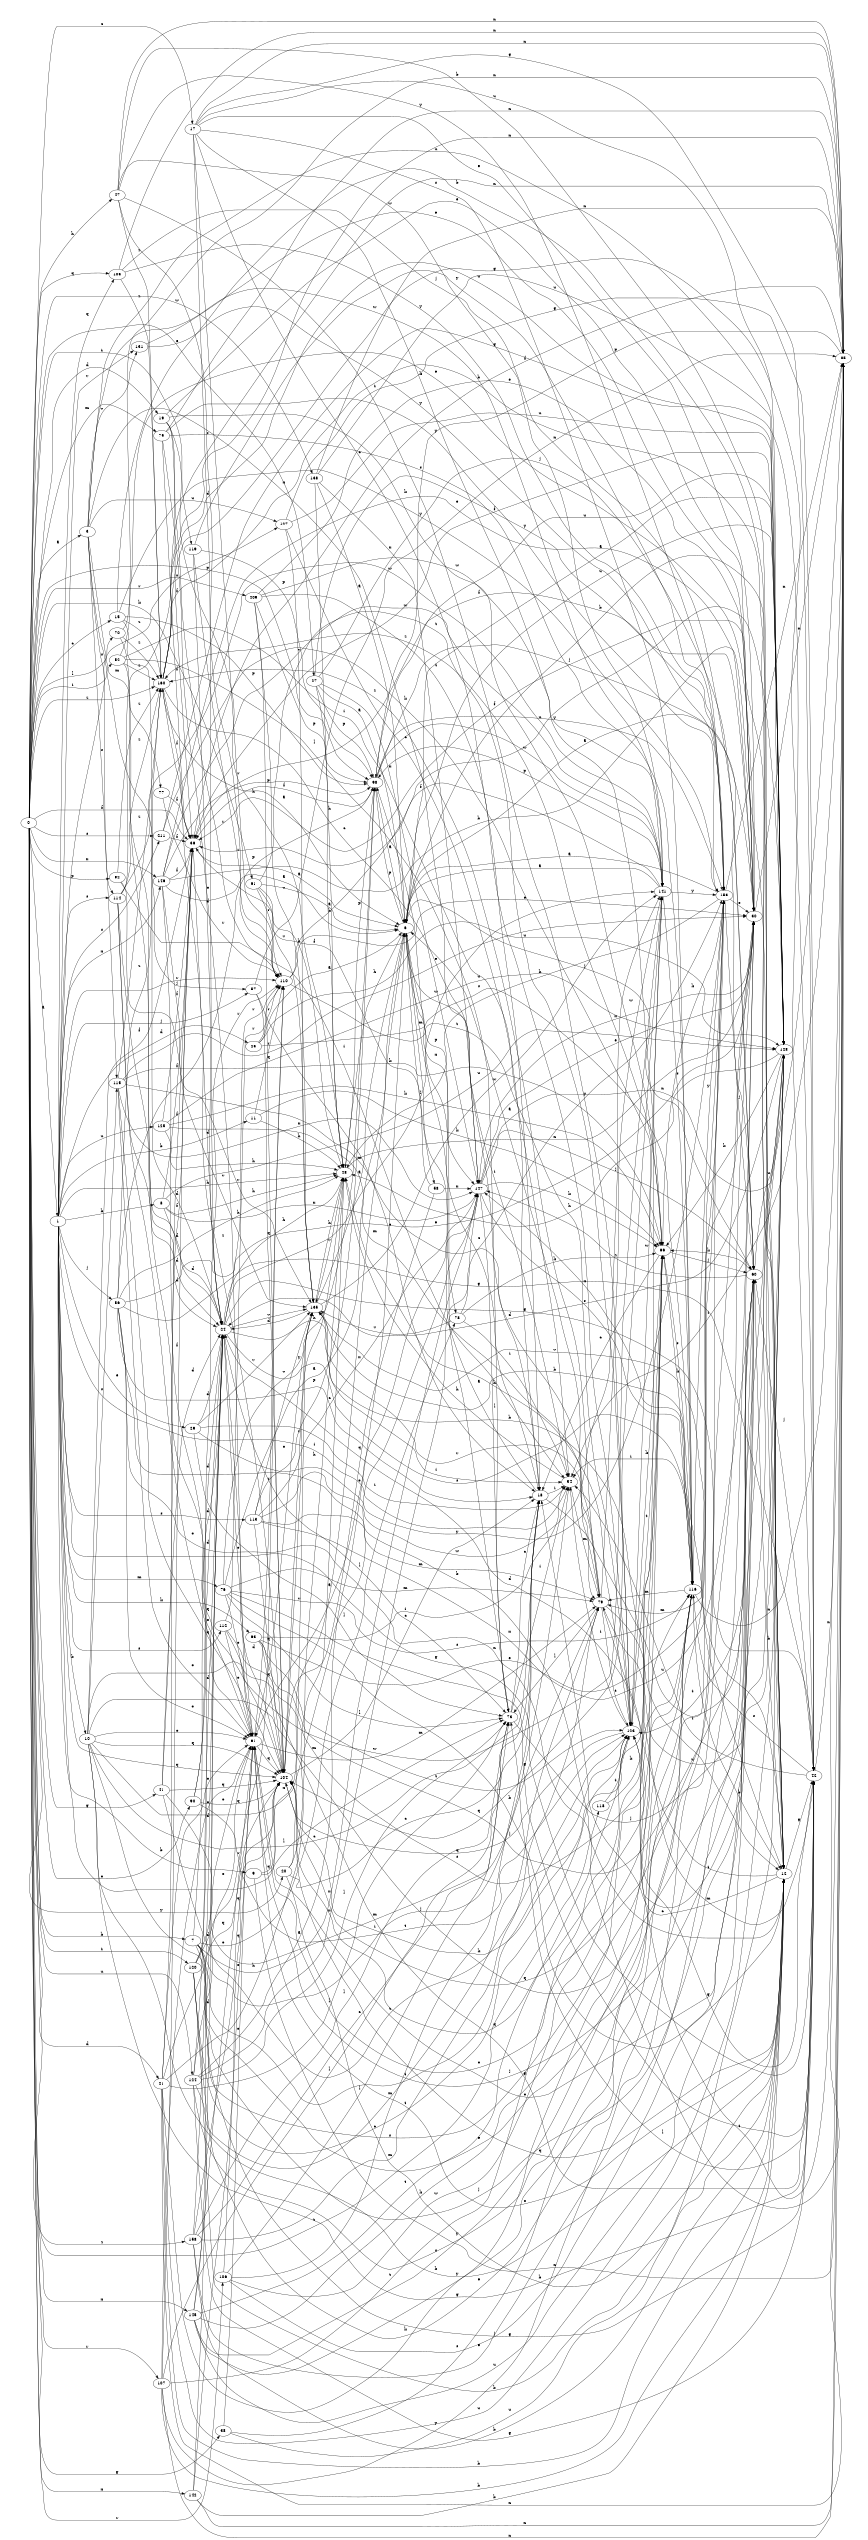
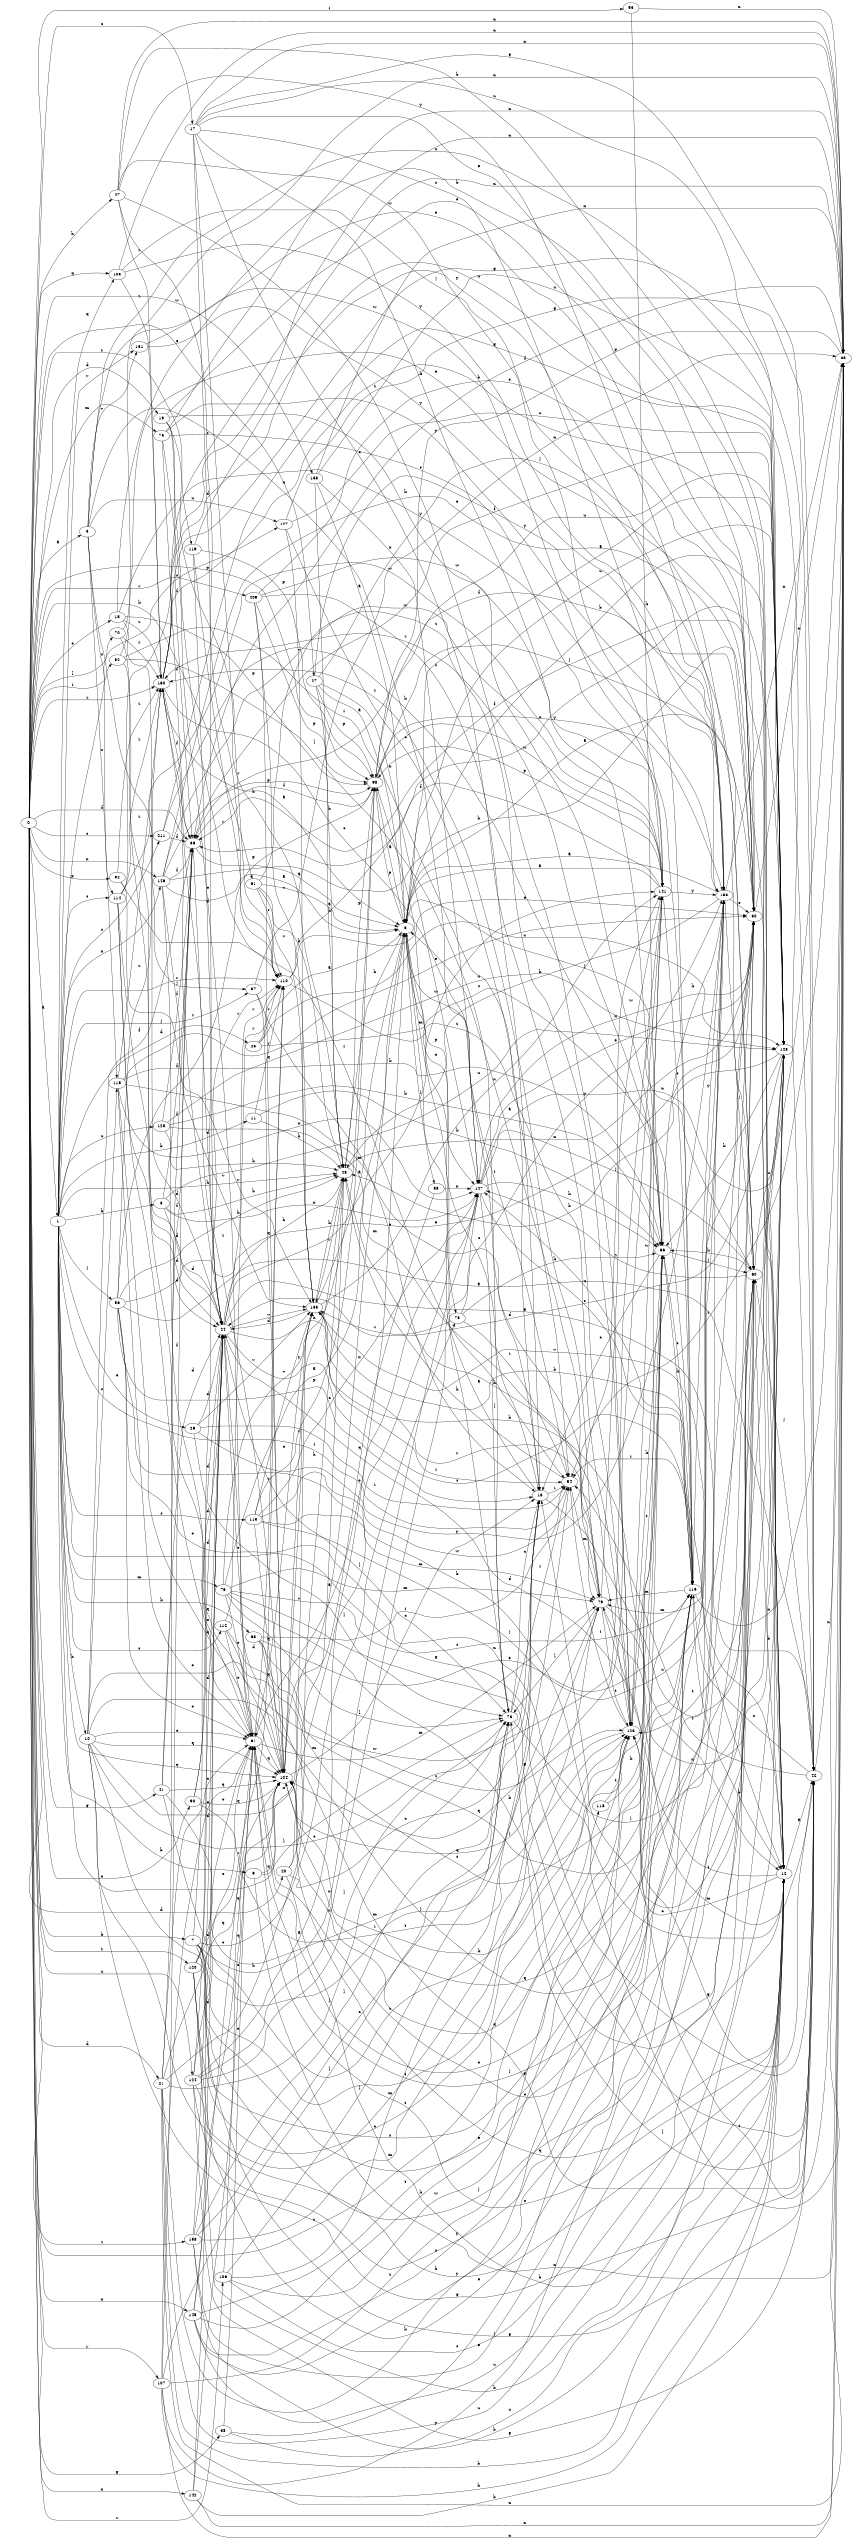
node "53": added
edge "52" -> "160": now "24" -> "160"
node "77": removed
edge "58" -> "36": removed, label "f"
edge "113" -> "60": label "x" -> "j"
edge "0" -> "20": label "y" -> "d"
